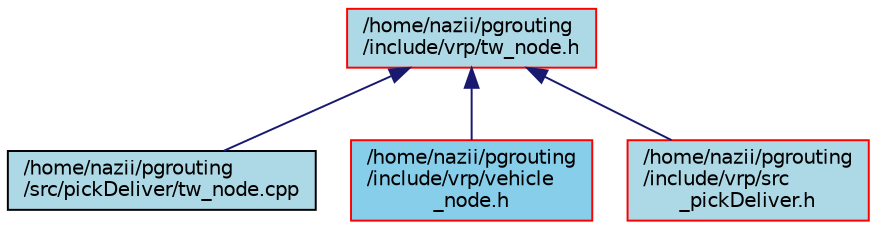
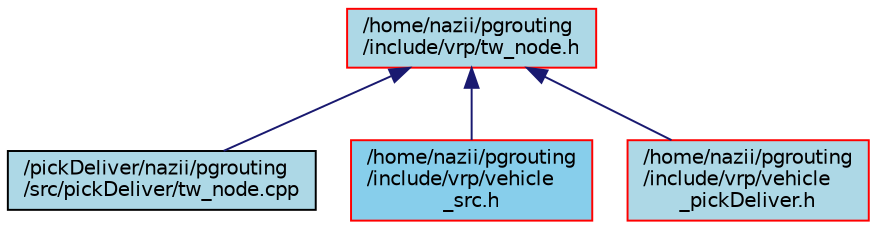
node "/home/nazii/pgrouting /src/pickDeliver/tw_node.cpp": label "/home/nazii/pgrouting /src/pickDeliver/tw_node.cpp" -> "/pickDeliver/nazii/pgrouting /src/pickDeliver/tw_node.cpp"
node "/home/nazii/pgrouting /include/vrp/vehicle _node.h": label "/home/nazii/pgrouting /include/vrp/vehicle _node.h" -> "/home/nazii/pgrouting /include/vrp/vehicle _src.h"
node "/home/nazii/pgrouting /include/vrp/src _pickDeliver.h": label "/home/nazii/pgrouting /include/vrp/src _pickDeliver.h" -> "/home/nazii/pgrouting /include/vrp/vehicle _pickDeliver.h"
